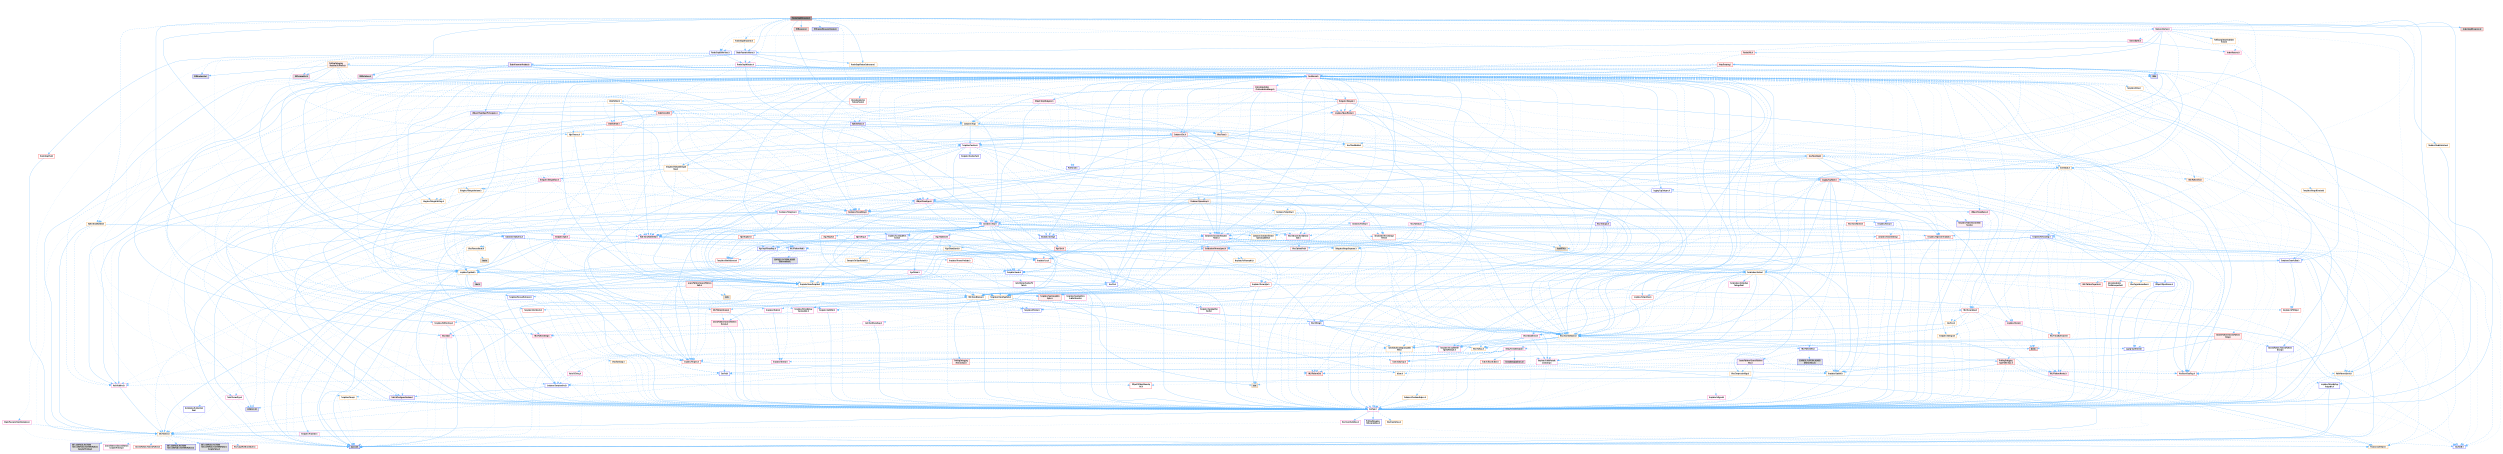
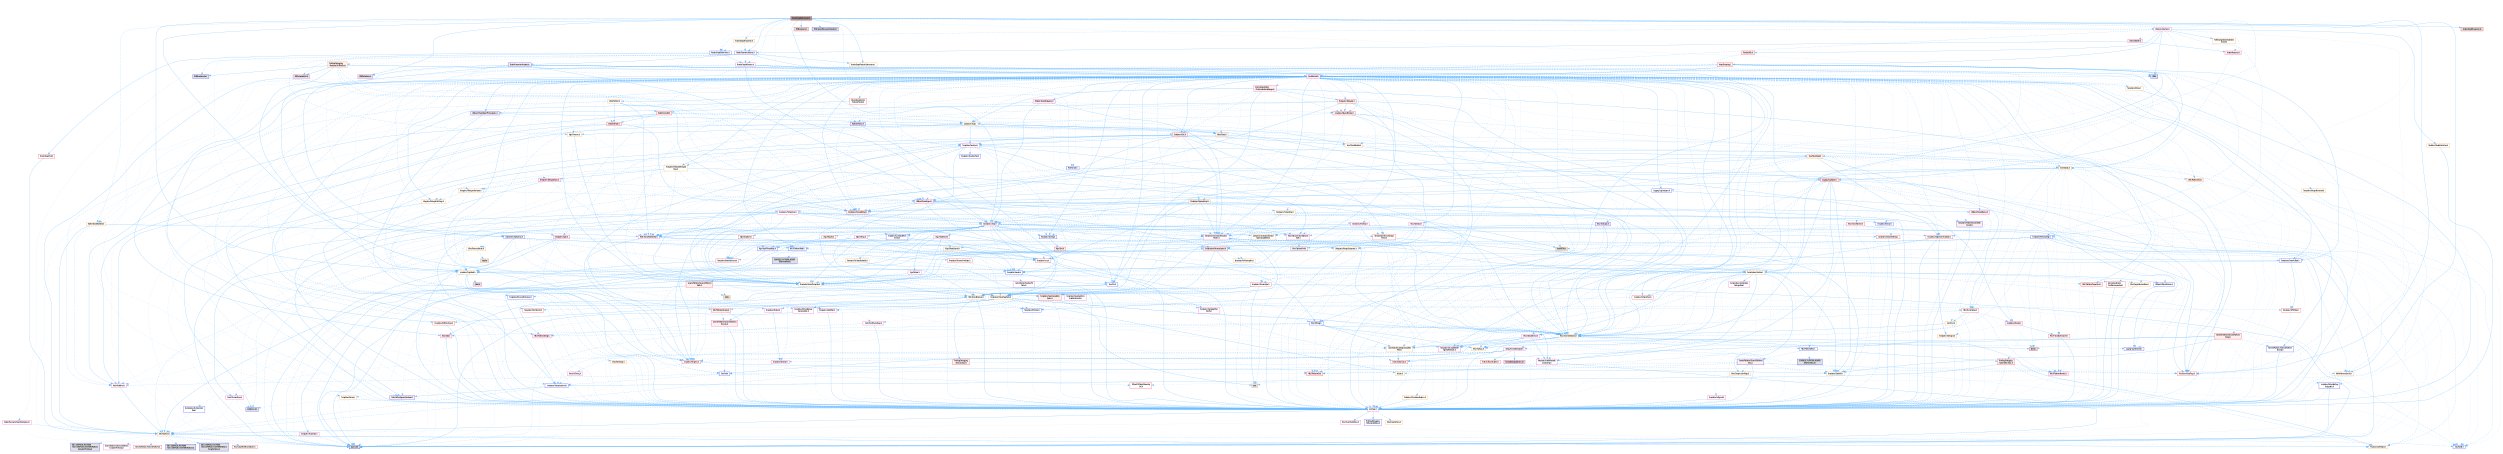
edge "Traits/IsCharType.h" -> "Traits/IsCharEncodingCompatible With.h": reversed
